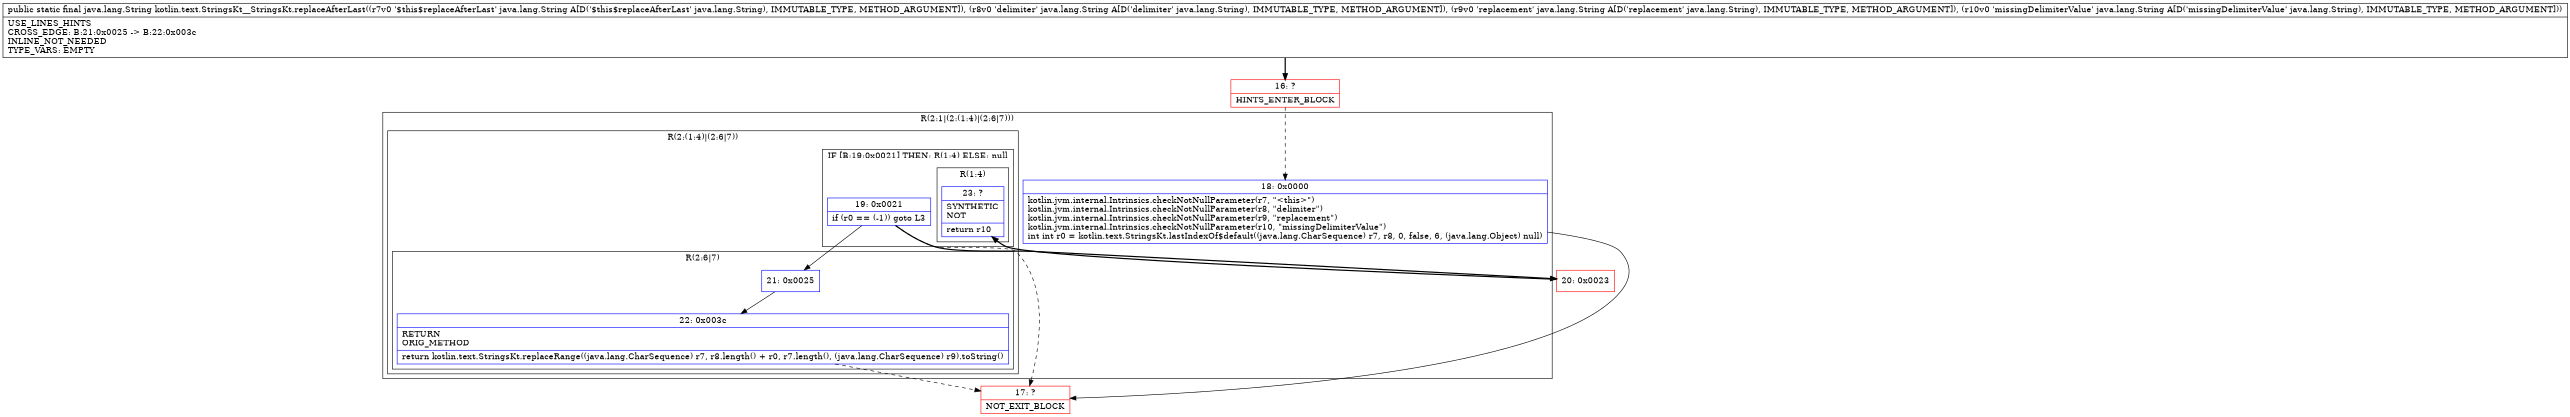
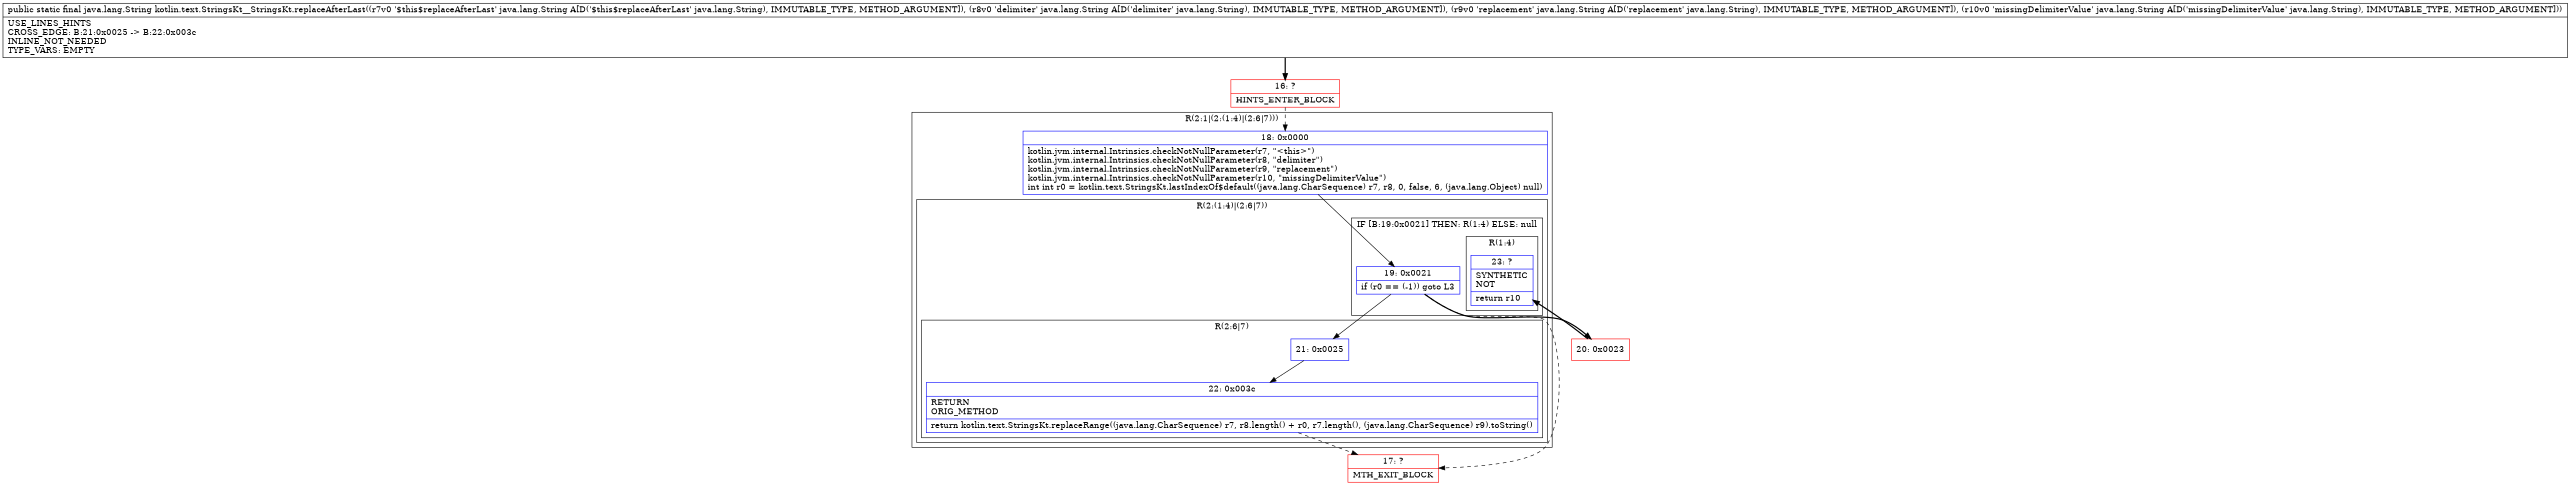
edge "18: 0x0000" -> "17: ?": now "18: 0x0000" -> "19: 0x0021"
node "17: ?": text "NOT_EXIT_BLOCK" -> "MTH_EXIT_BLOCK"
